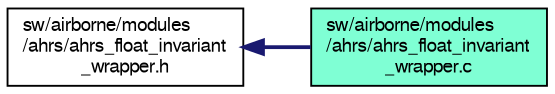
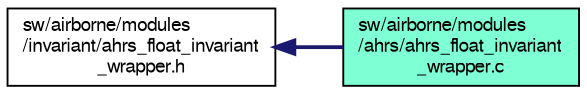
node "sw/airborne/modules /ahrs/ahrs_float_invariant _wrapper.h": label "sw/airborne/modules /ahrs/ahrs_float_invariant _wrapper.h" -> "sw/airborne/modules /invariant/ahrs_float_invariant _wrapper.h"
